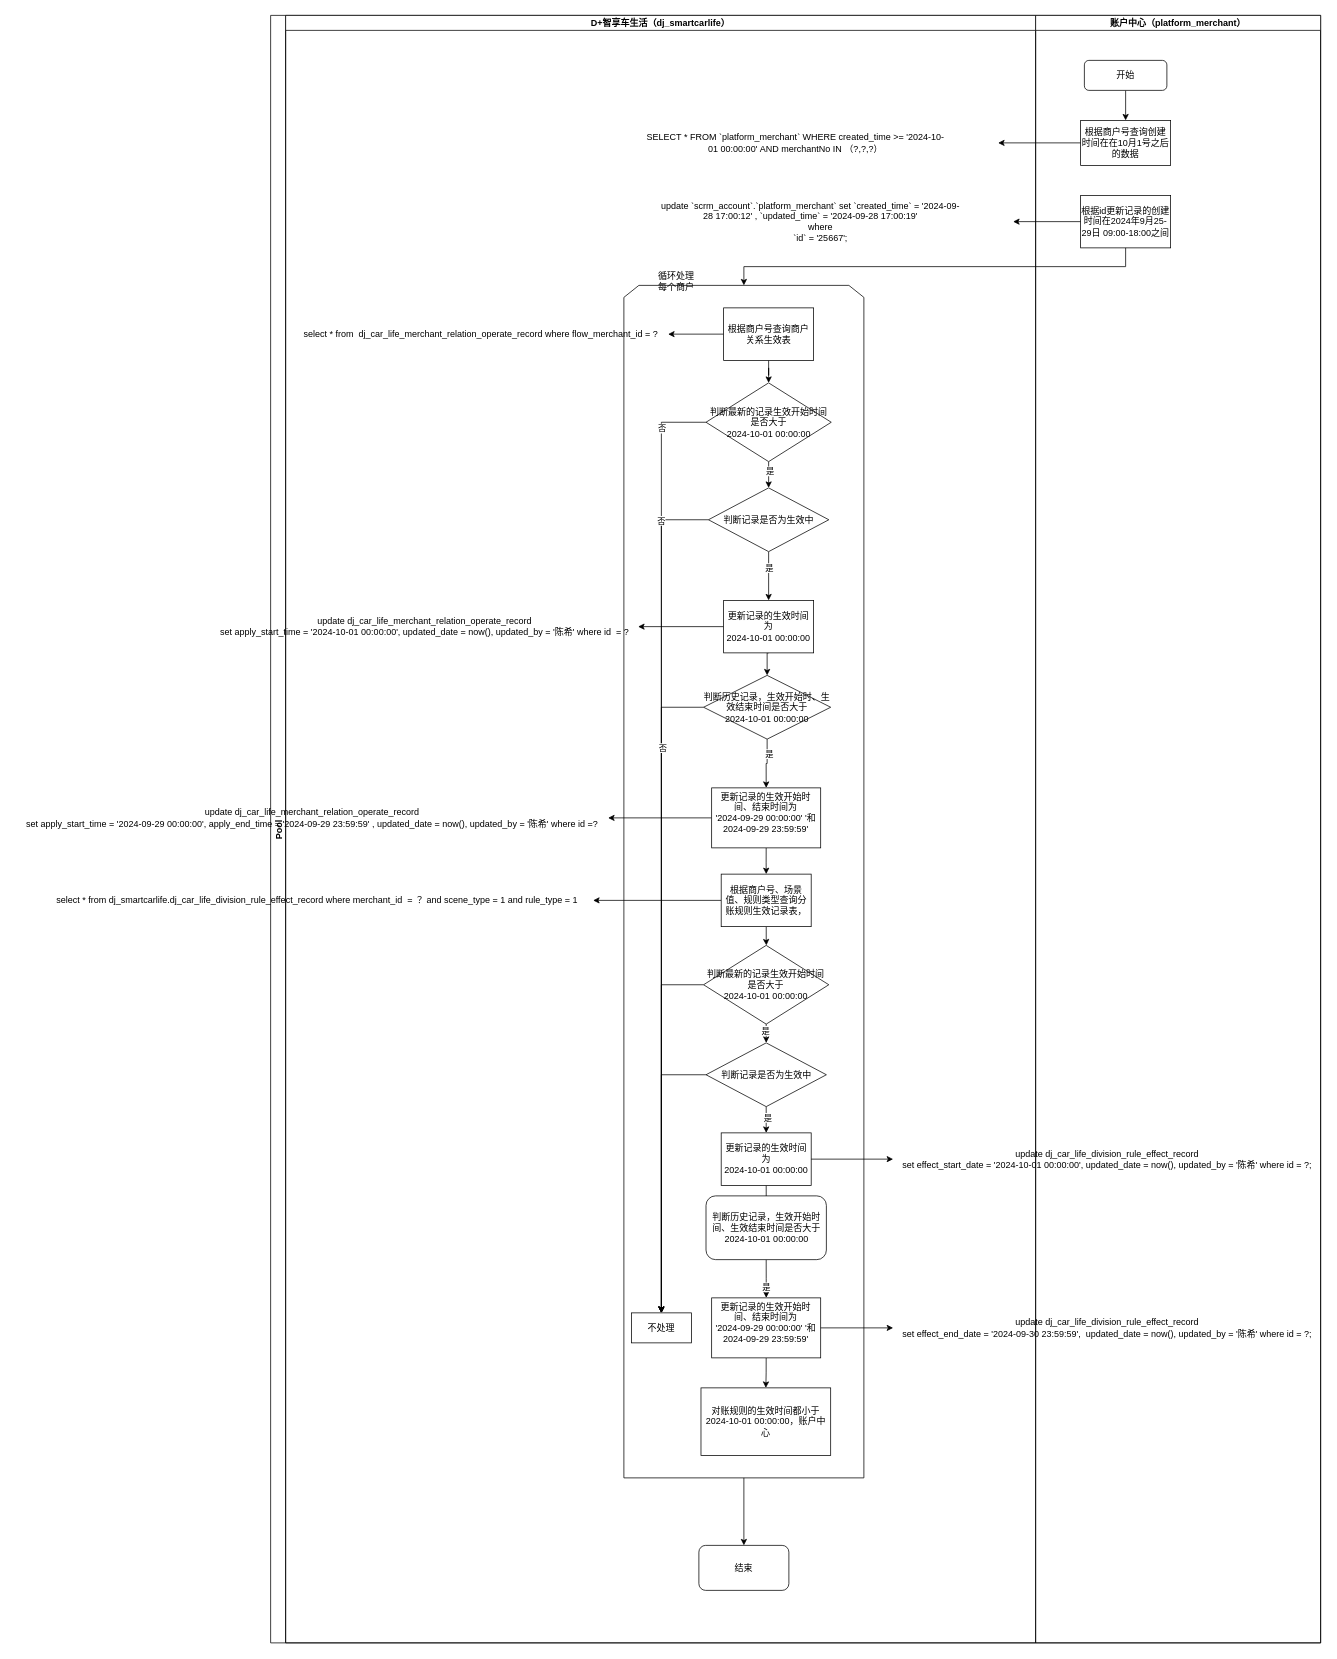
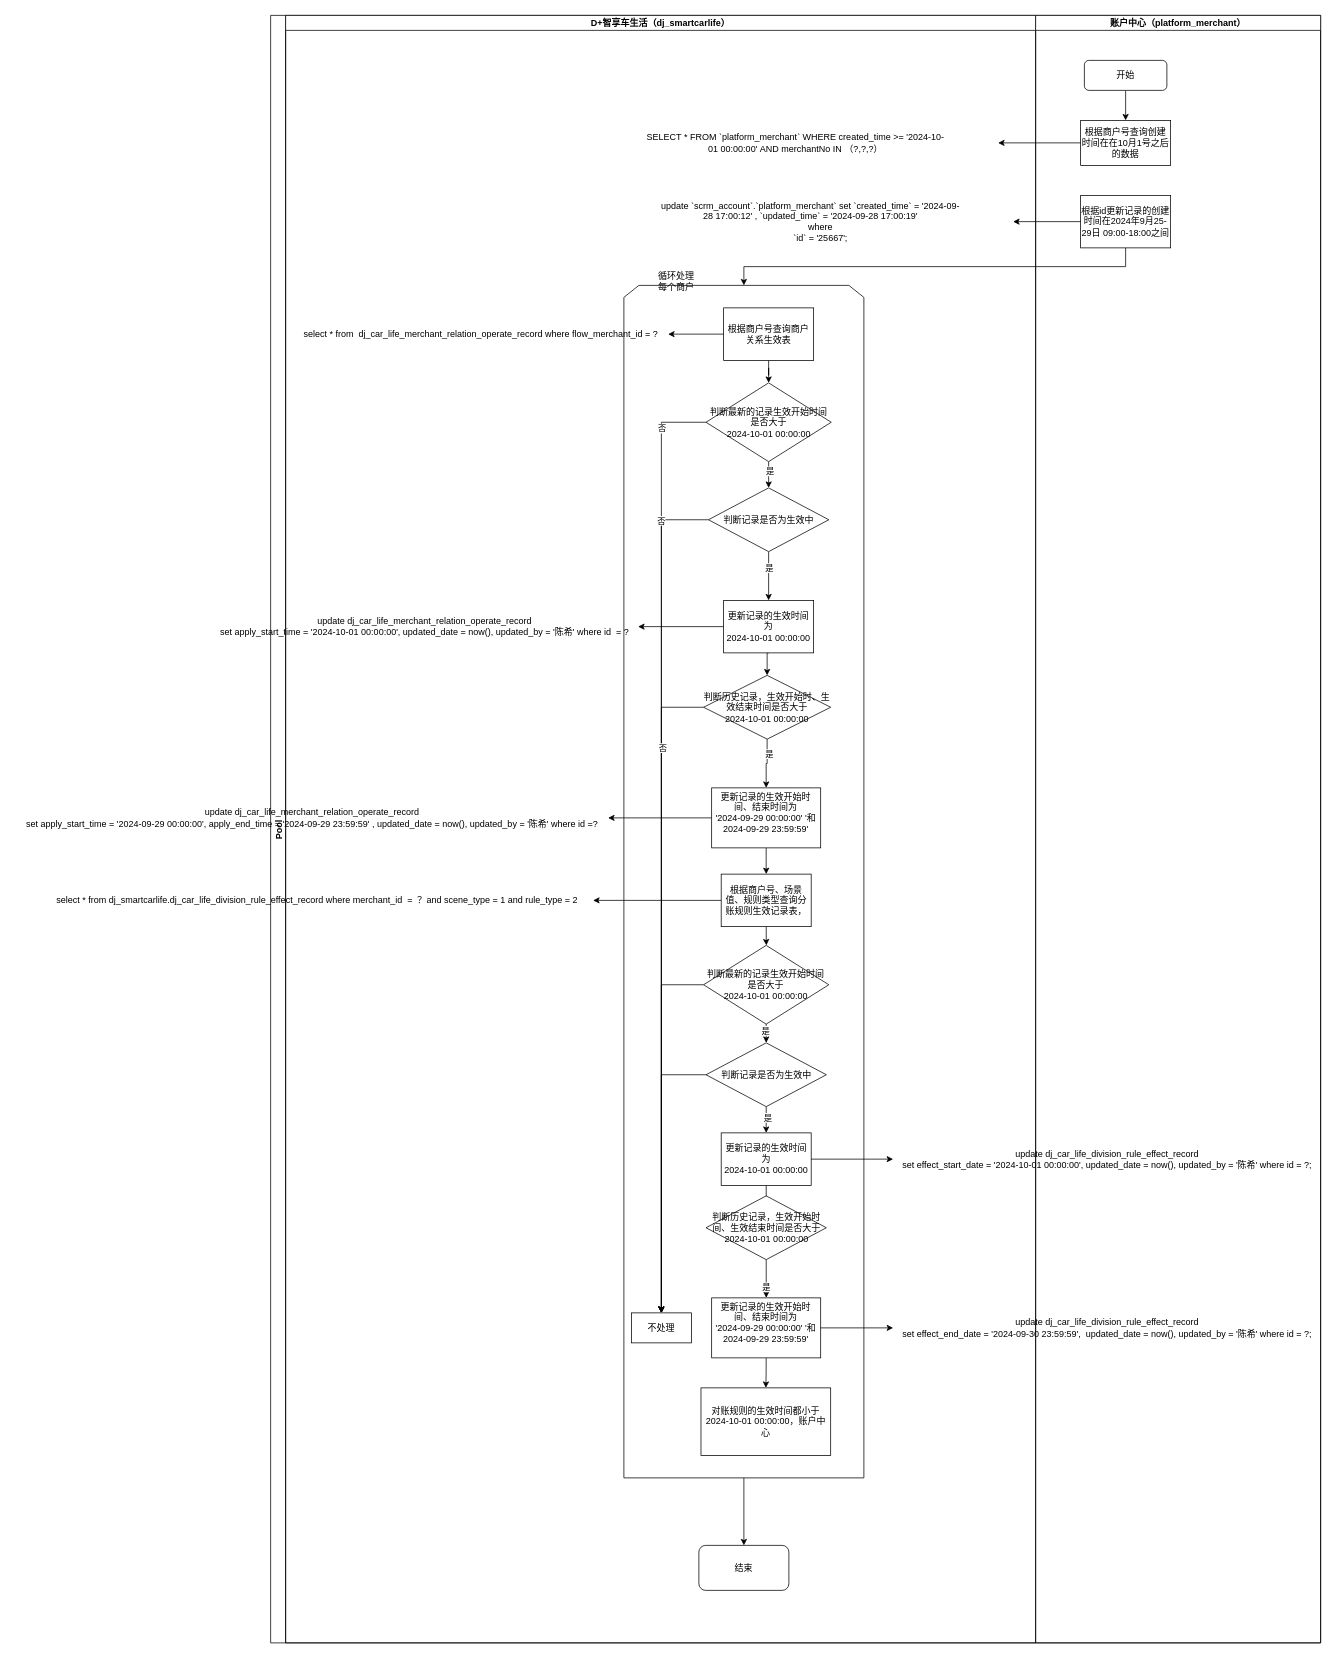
node "select * from dj_smartcarlife.dj_car_life_division_rule_effect_record where merchant_id = ？ and scene_type = 1 and rule_type = 1": label "select * from dj_smartcarlife.dj_car_life_division_rule_effect_record where merchant_id = ？ and scene_type = 1 and rule_type = 1" -> "select * from dj_smartcarlife.dj_car_life_division_rule_effect_record where merchant_id = ？ and scene_type = 1 and rule_type = 2"
node "判断历史记录，生效开始时间、生效结束时间是否大于 2024-10-01 00:00:00": shape rounded rectangle -> diamond
